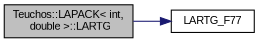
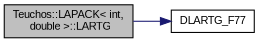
node "LARTG_F77": label "LARTG_F77" -> "DLARTG_F77"
